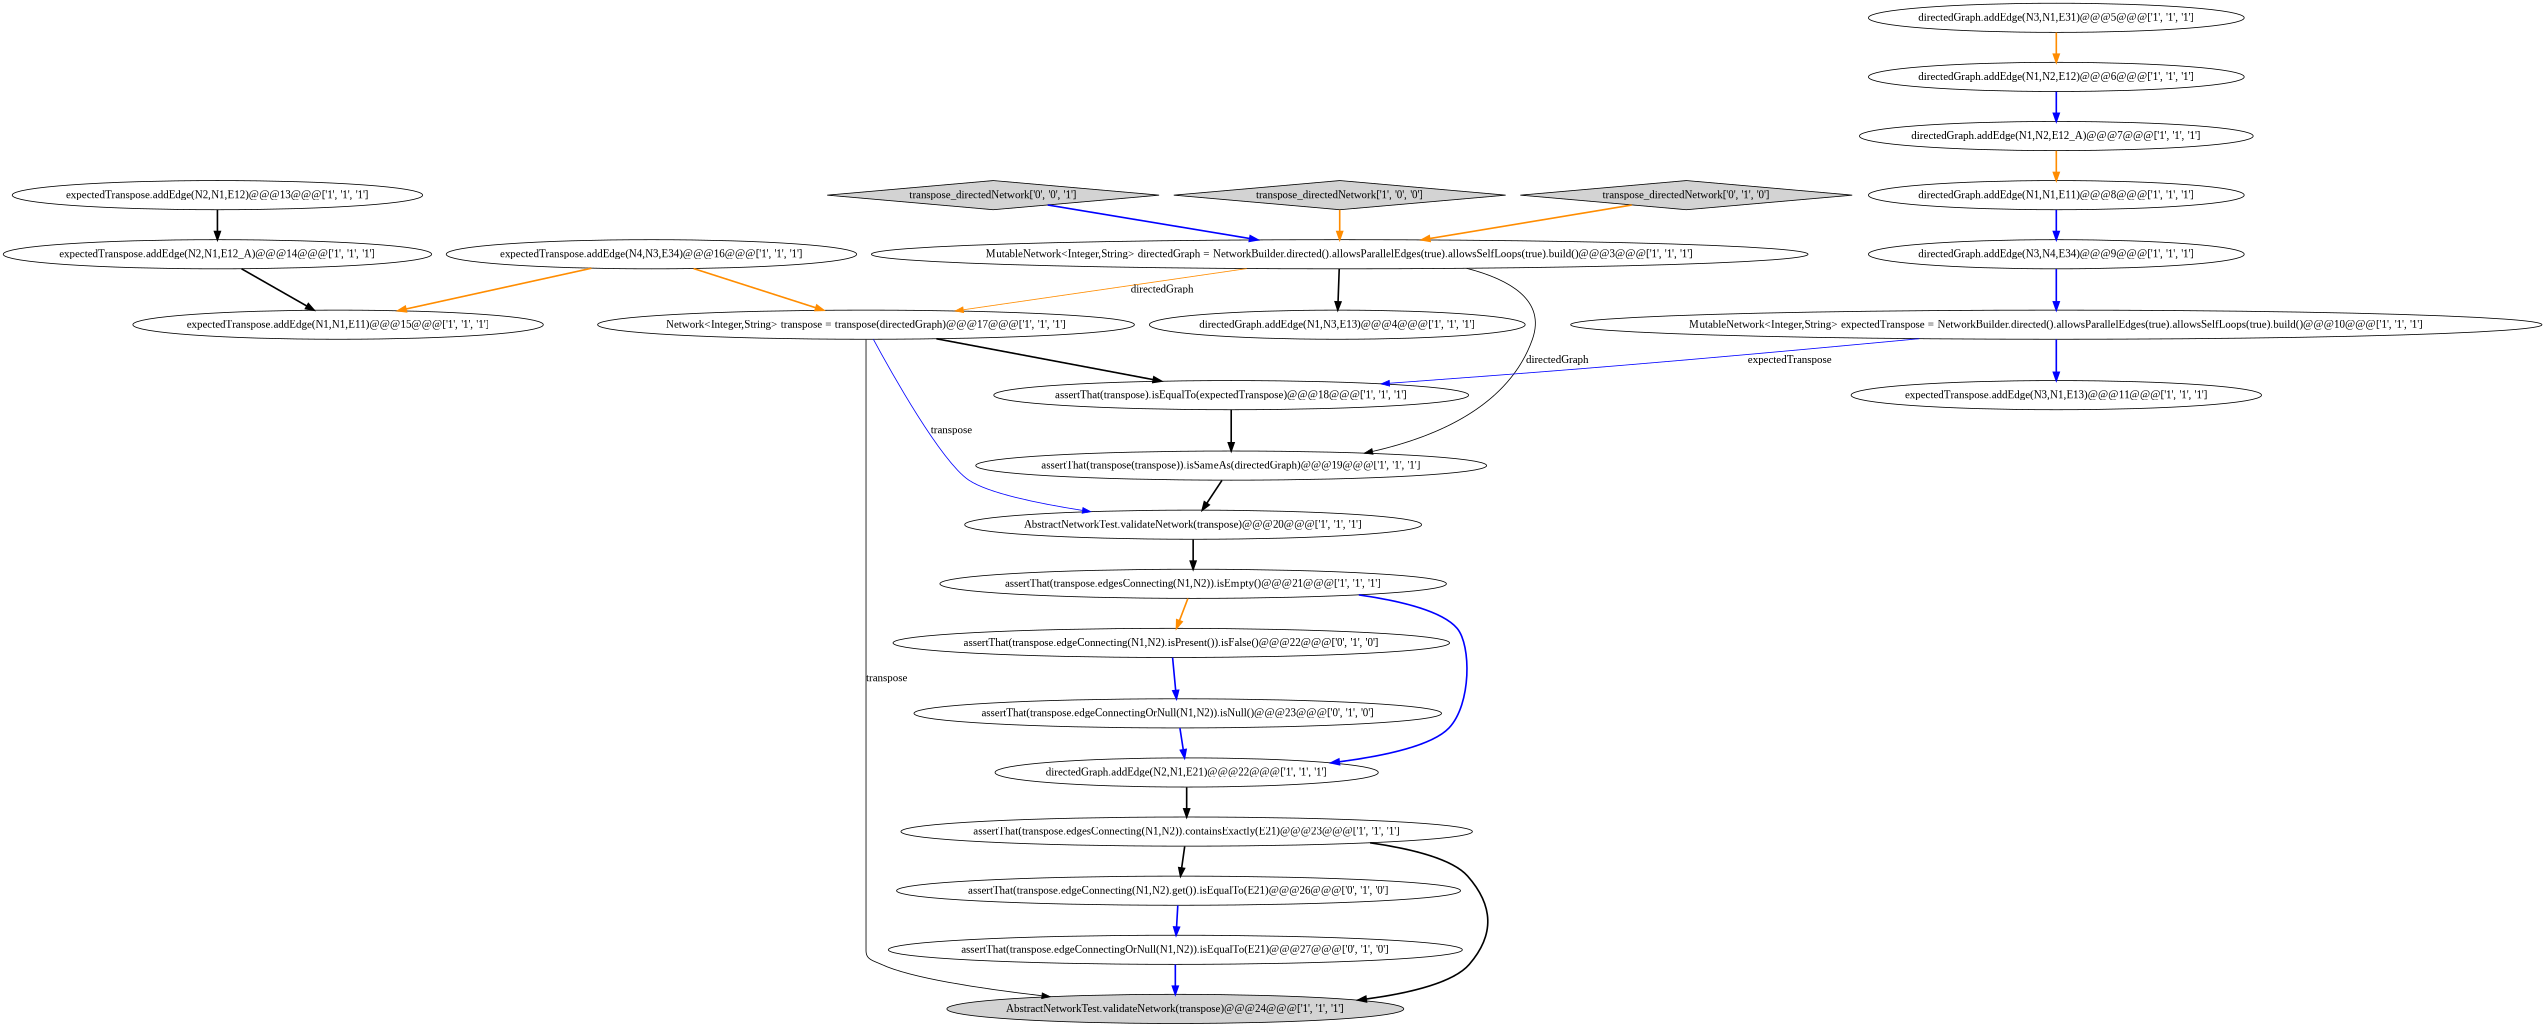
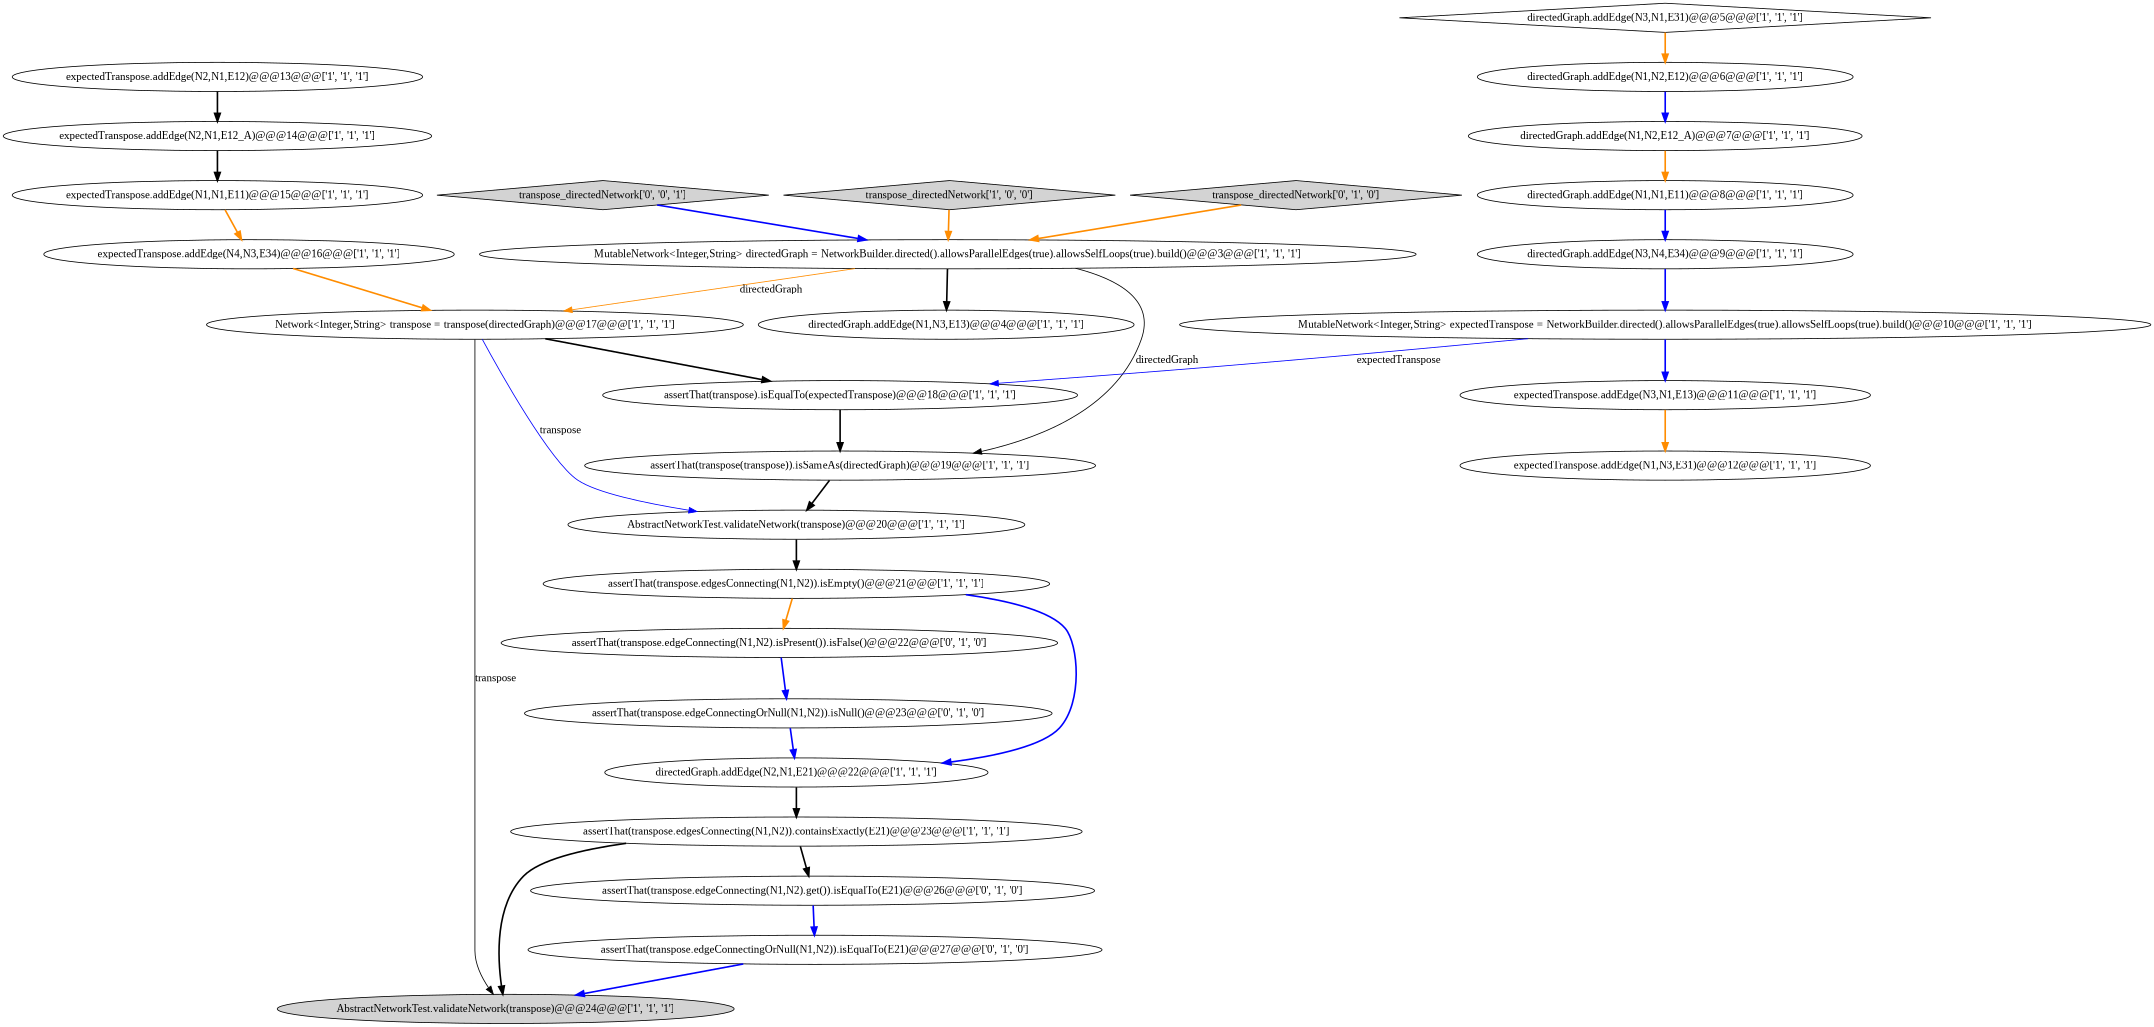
node "directedGraph.addEdge(N3,N1,E31)@@@5@@@['1', '1', '1']": shape ellipse -> diamond
edge "expectedTranspose.addEdge(N4,N3,E34)@@@16@@@['1', '1', '1']" -> "expectedTranspose.addEdge(N1,N1,E11)@@@15@@@['1', '1', '1']": reversed
node "expectedTranspose.addEdge(N1,N3,E31)@@@12@@@['1', '1', '1']": added
